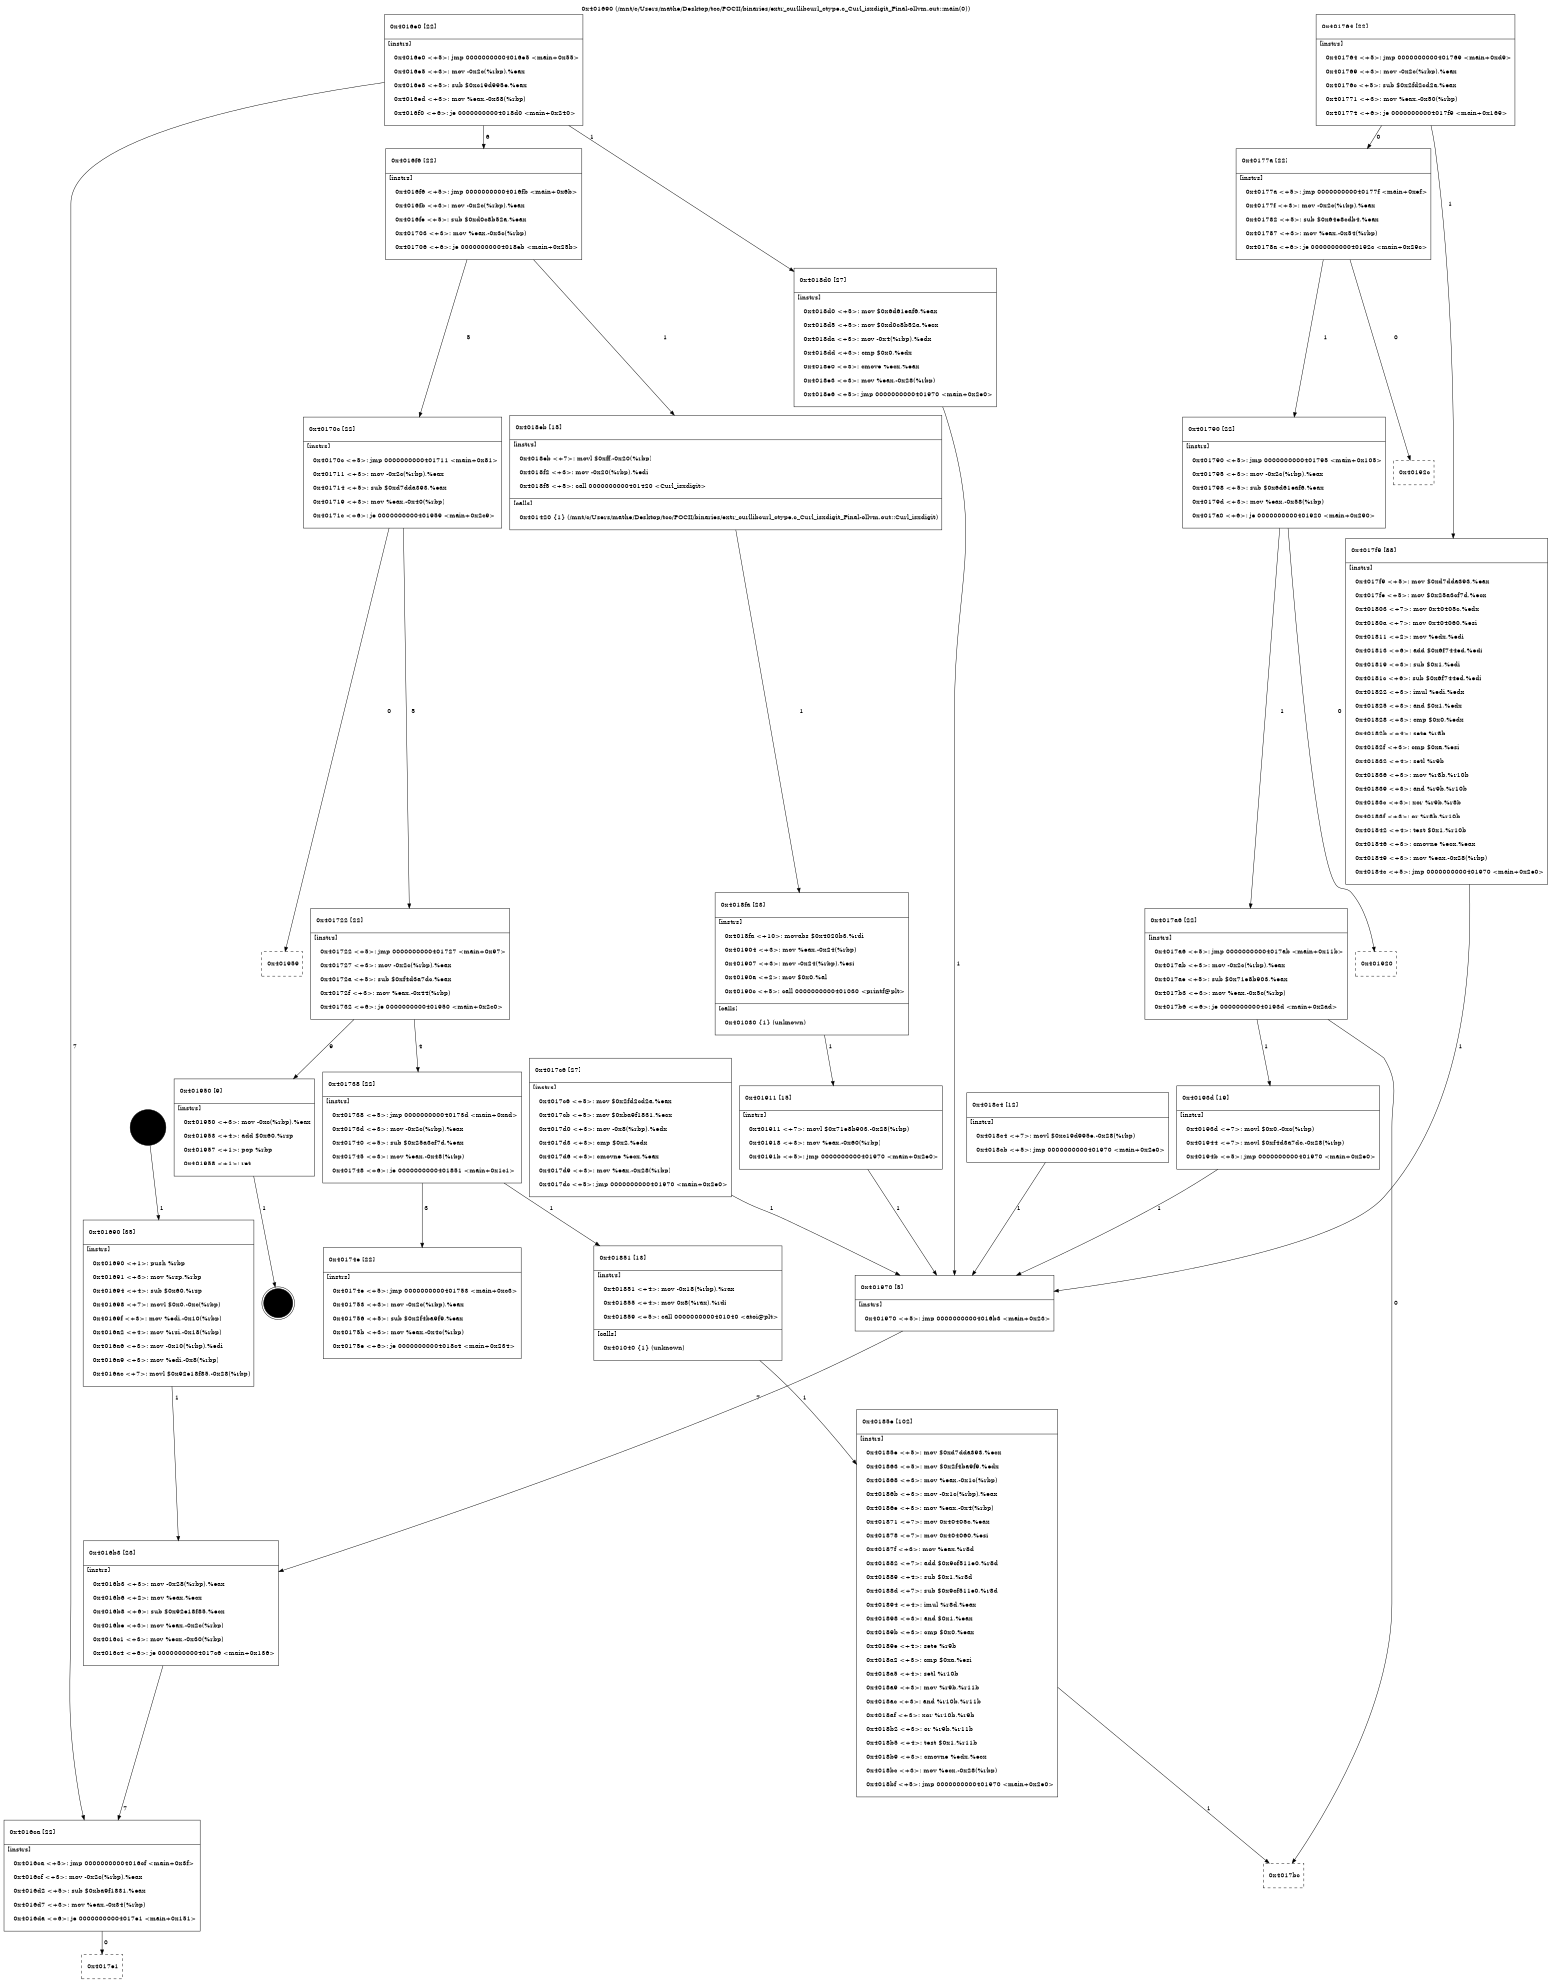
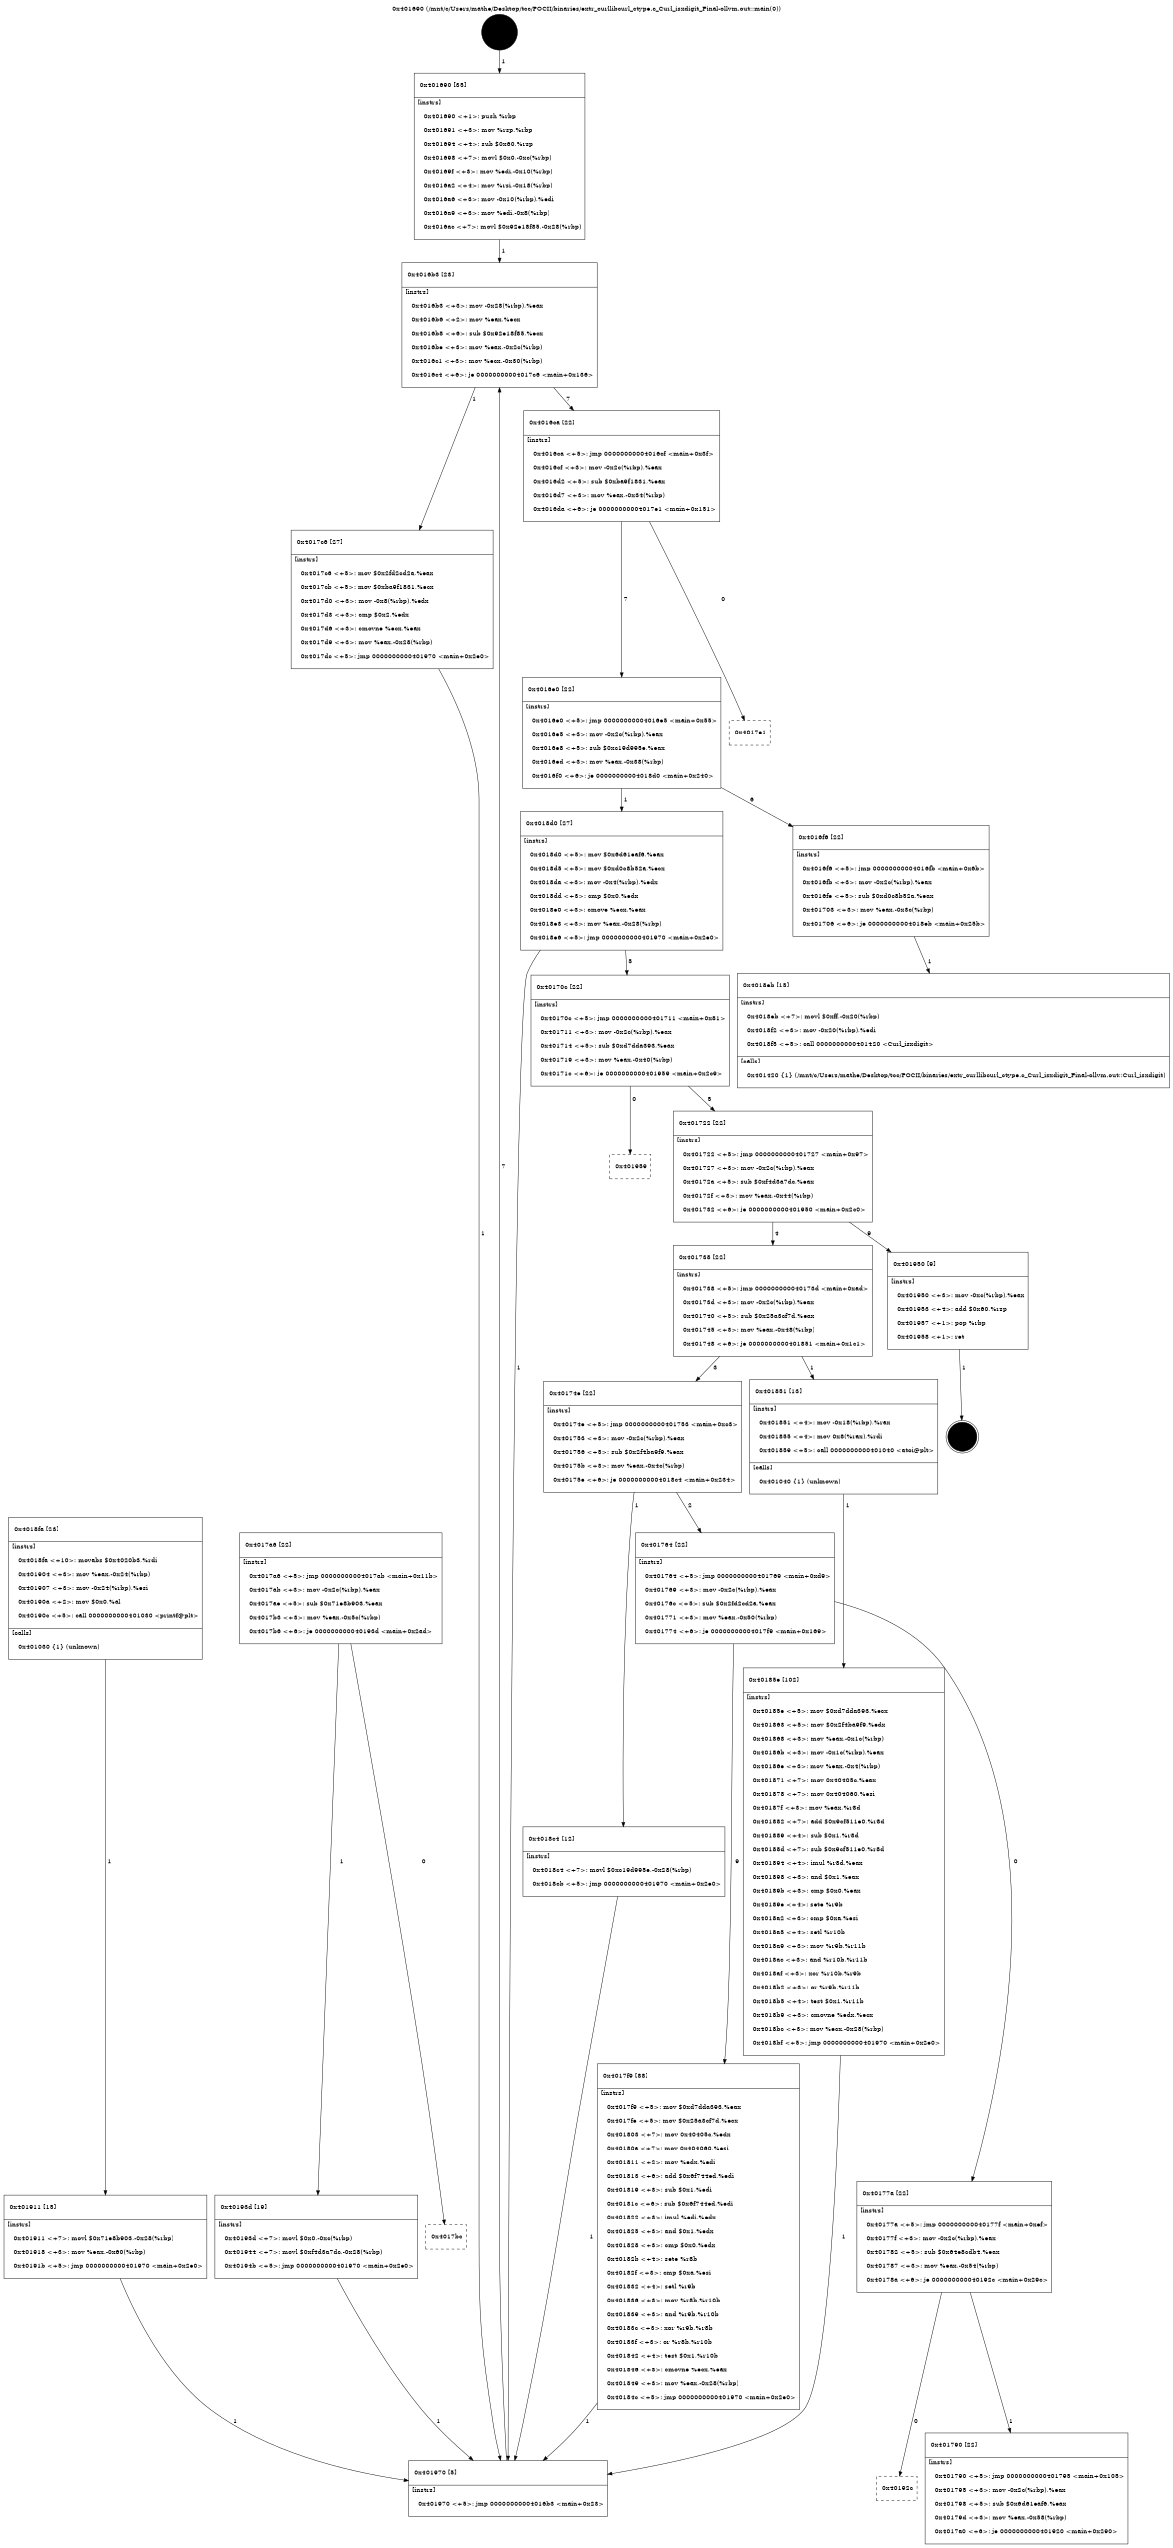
edge "0x401764 [22]" -> "0x4017f9 [88]": label " 1" -> " 9"
edge "0x4016f6 [22]" -> "0x40170c [22]": now "0x4018d0 [27]" -> "0x40170c [22]"
edge "0x4016b3 [23]" -> "0x4017c6 [27]": added, label "1"
edge "0x4018eb [15]" -> "0x4018fa [23]": removed, label "1"
edge "0x401790 [22]" -> "0x4017a6 [22]": removed, label "1"
edge "0x4016e0 [22]" -> "0x4016ca [22]": reversed
node "0x401920": removed
edge "0x40174e [22]" -> "0x401764 [22]": added, label "2"
edge "0x40174e [22]" -> "0x4018c4 [12]": added, label "1"
edge "0x40185e [102]" -> "0x4017bc": now "0x40185e [102]" -> "0x401970 [5]"
